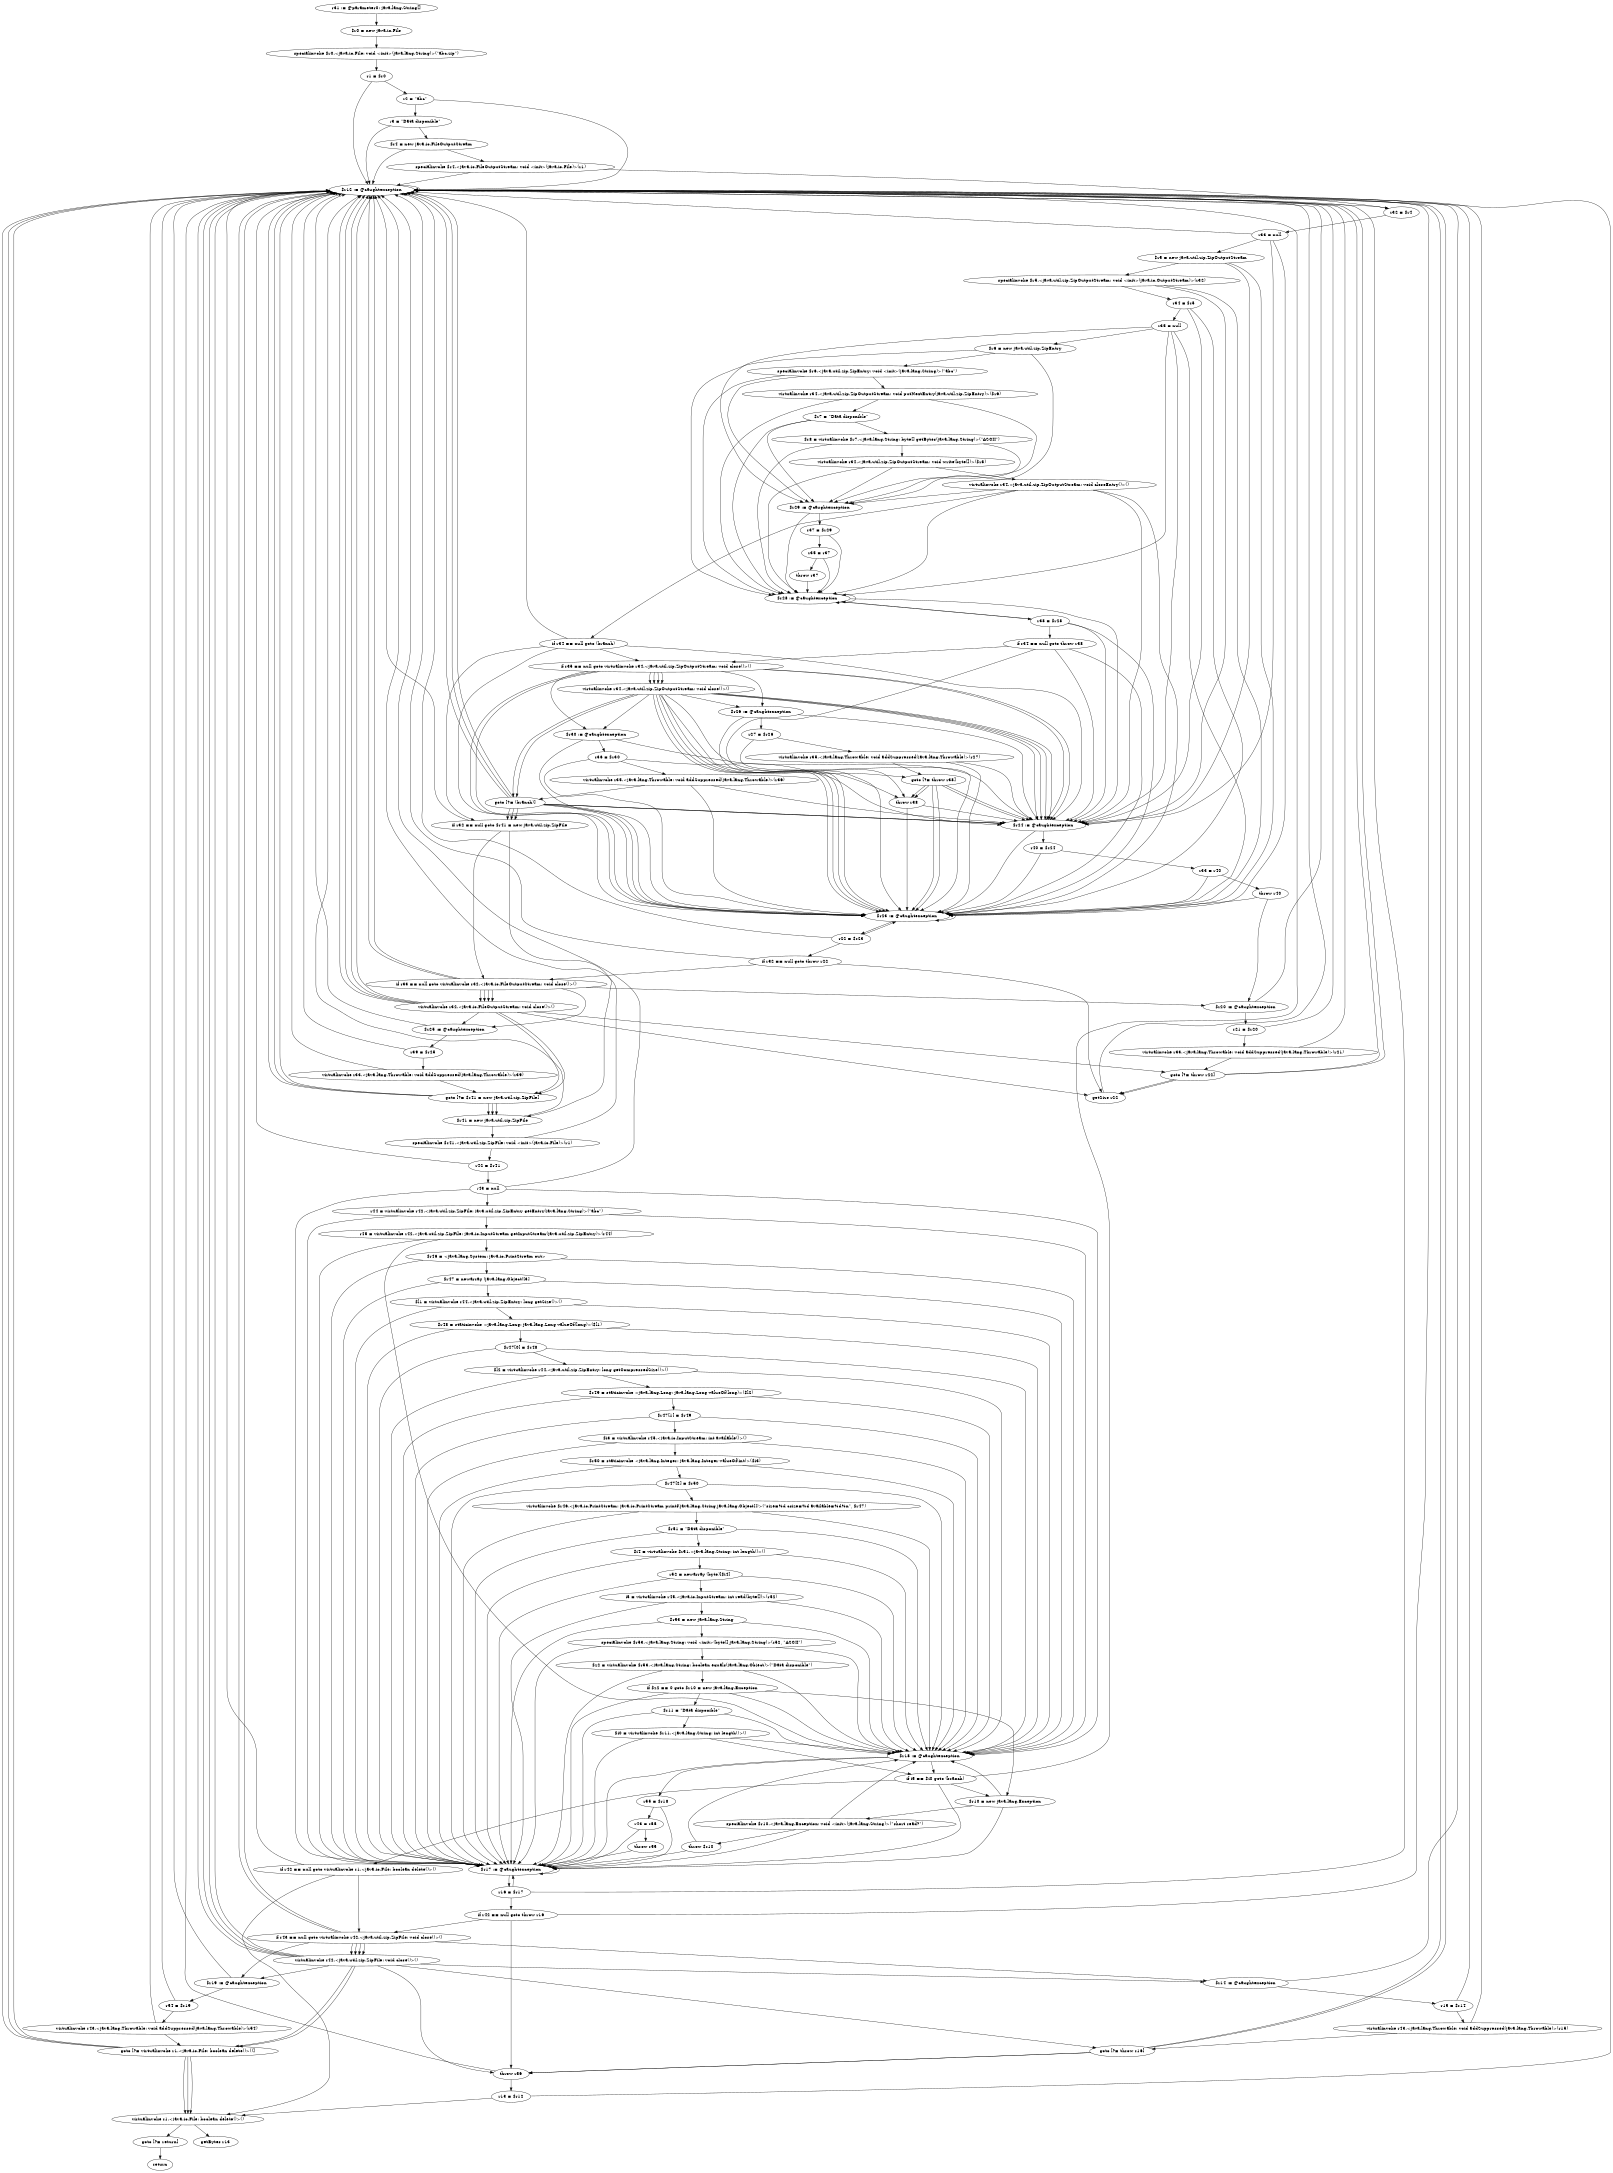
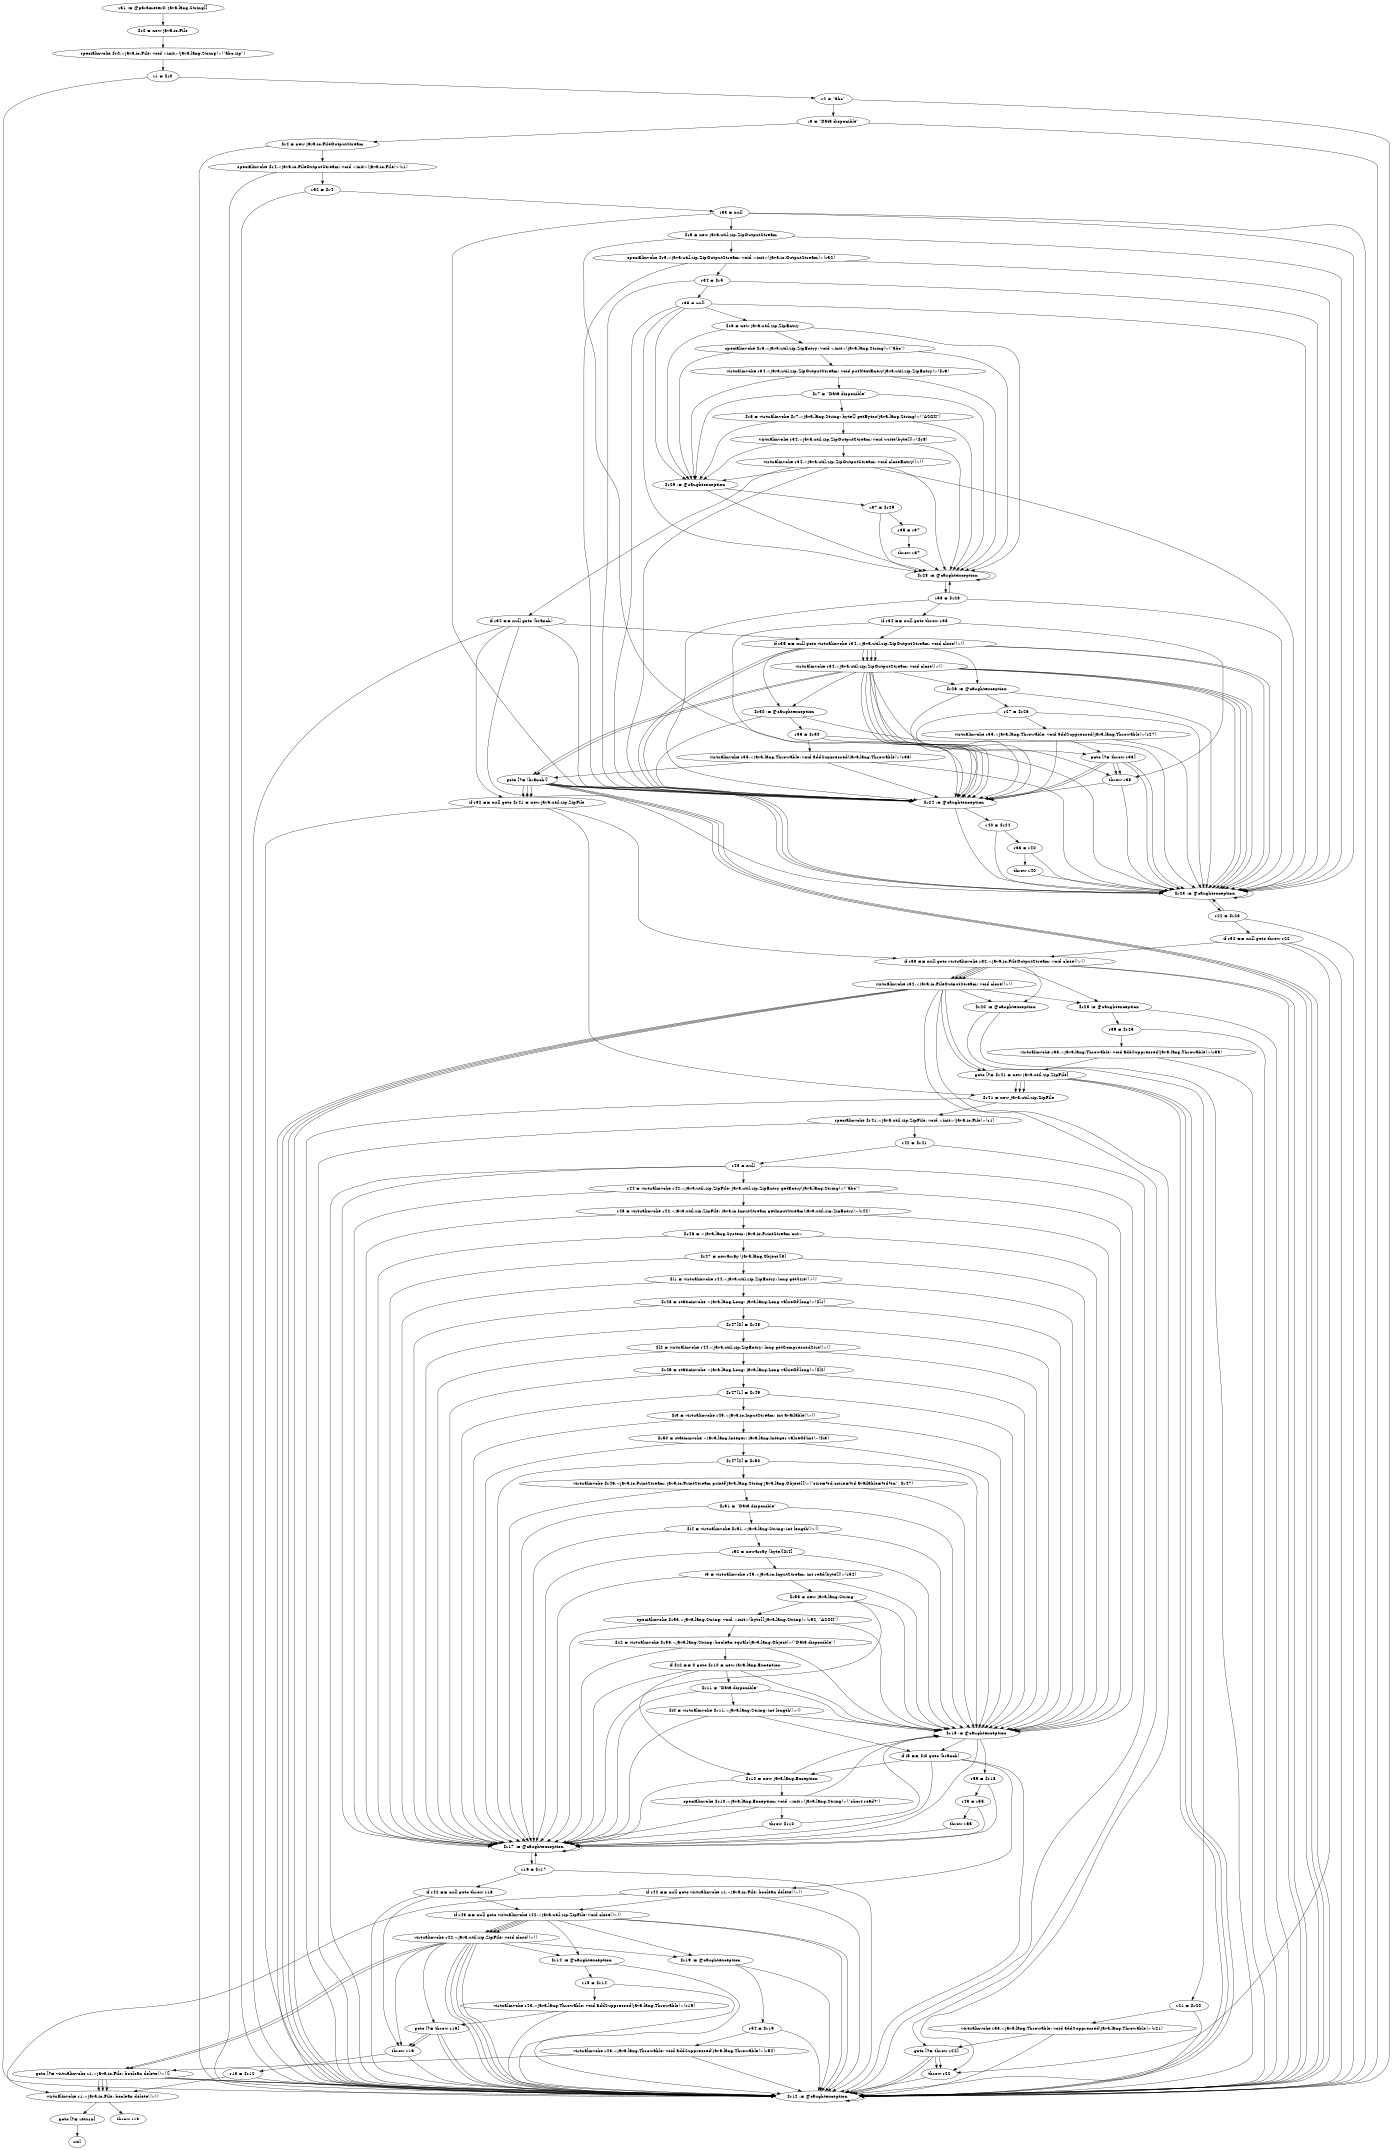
edge "$r12 := @caughtexception" -> "r32 = $r4": reversed
edge "r35 = r37" -> "$r28 := @caughtexception": removed
edge "$r28 := @caughtexception" -> "$r24 := @caughtexception": now "r27 = $r26" -> "$r24 := @caughtexception"
edge "if r34 == null goto throw r38" -> "$r23 := @caughtexception": removed
edge "throw r40" -> "$r20 := @caughtexception": now "virtualinvoke r32.<java.io.FileOutputStream: void close()>()" -> "$r20 := @caughtexception"
node "getSize r22": label "getSize r22" -> "throw r22"
node "throw r86": label "throw r86" -> "throw r16"
node "getBytes r13": label "getBytes r13" -> "throw r13"
node "return": label "return" -> "util"
